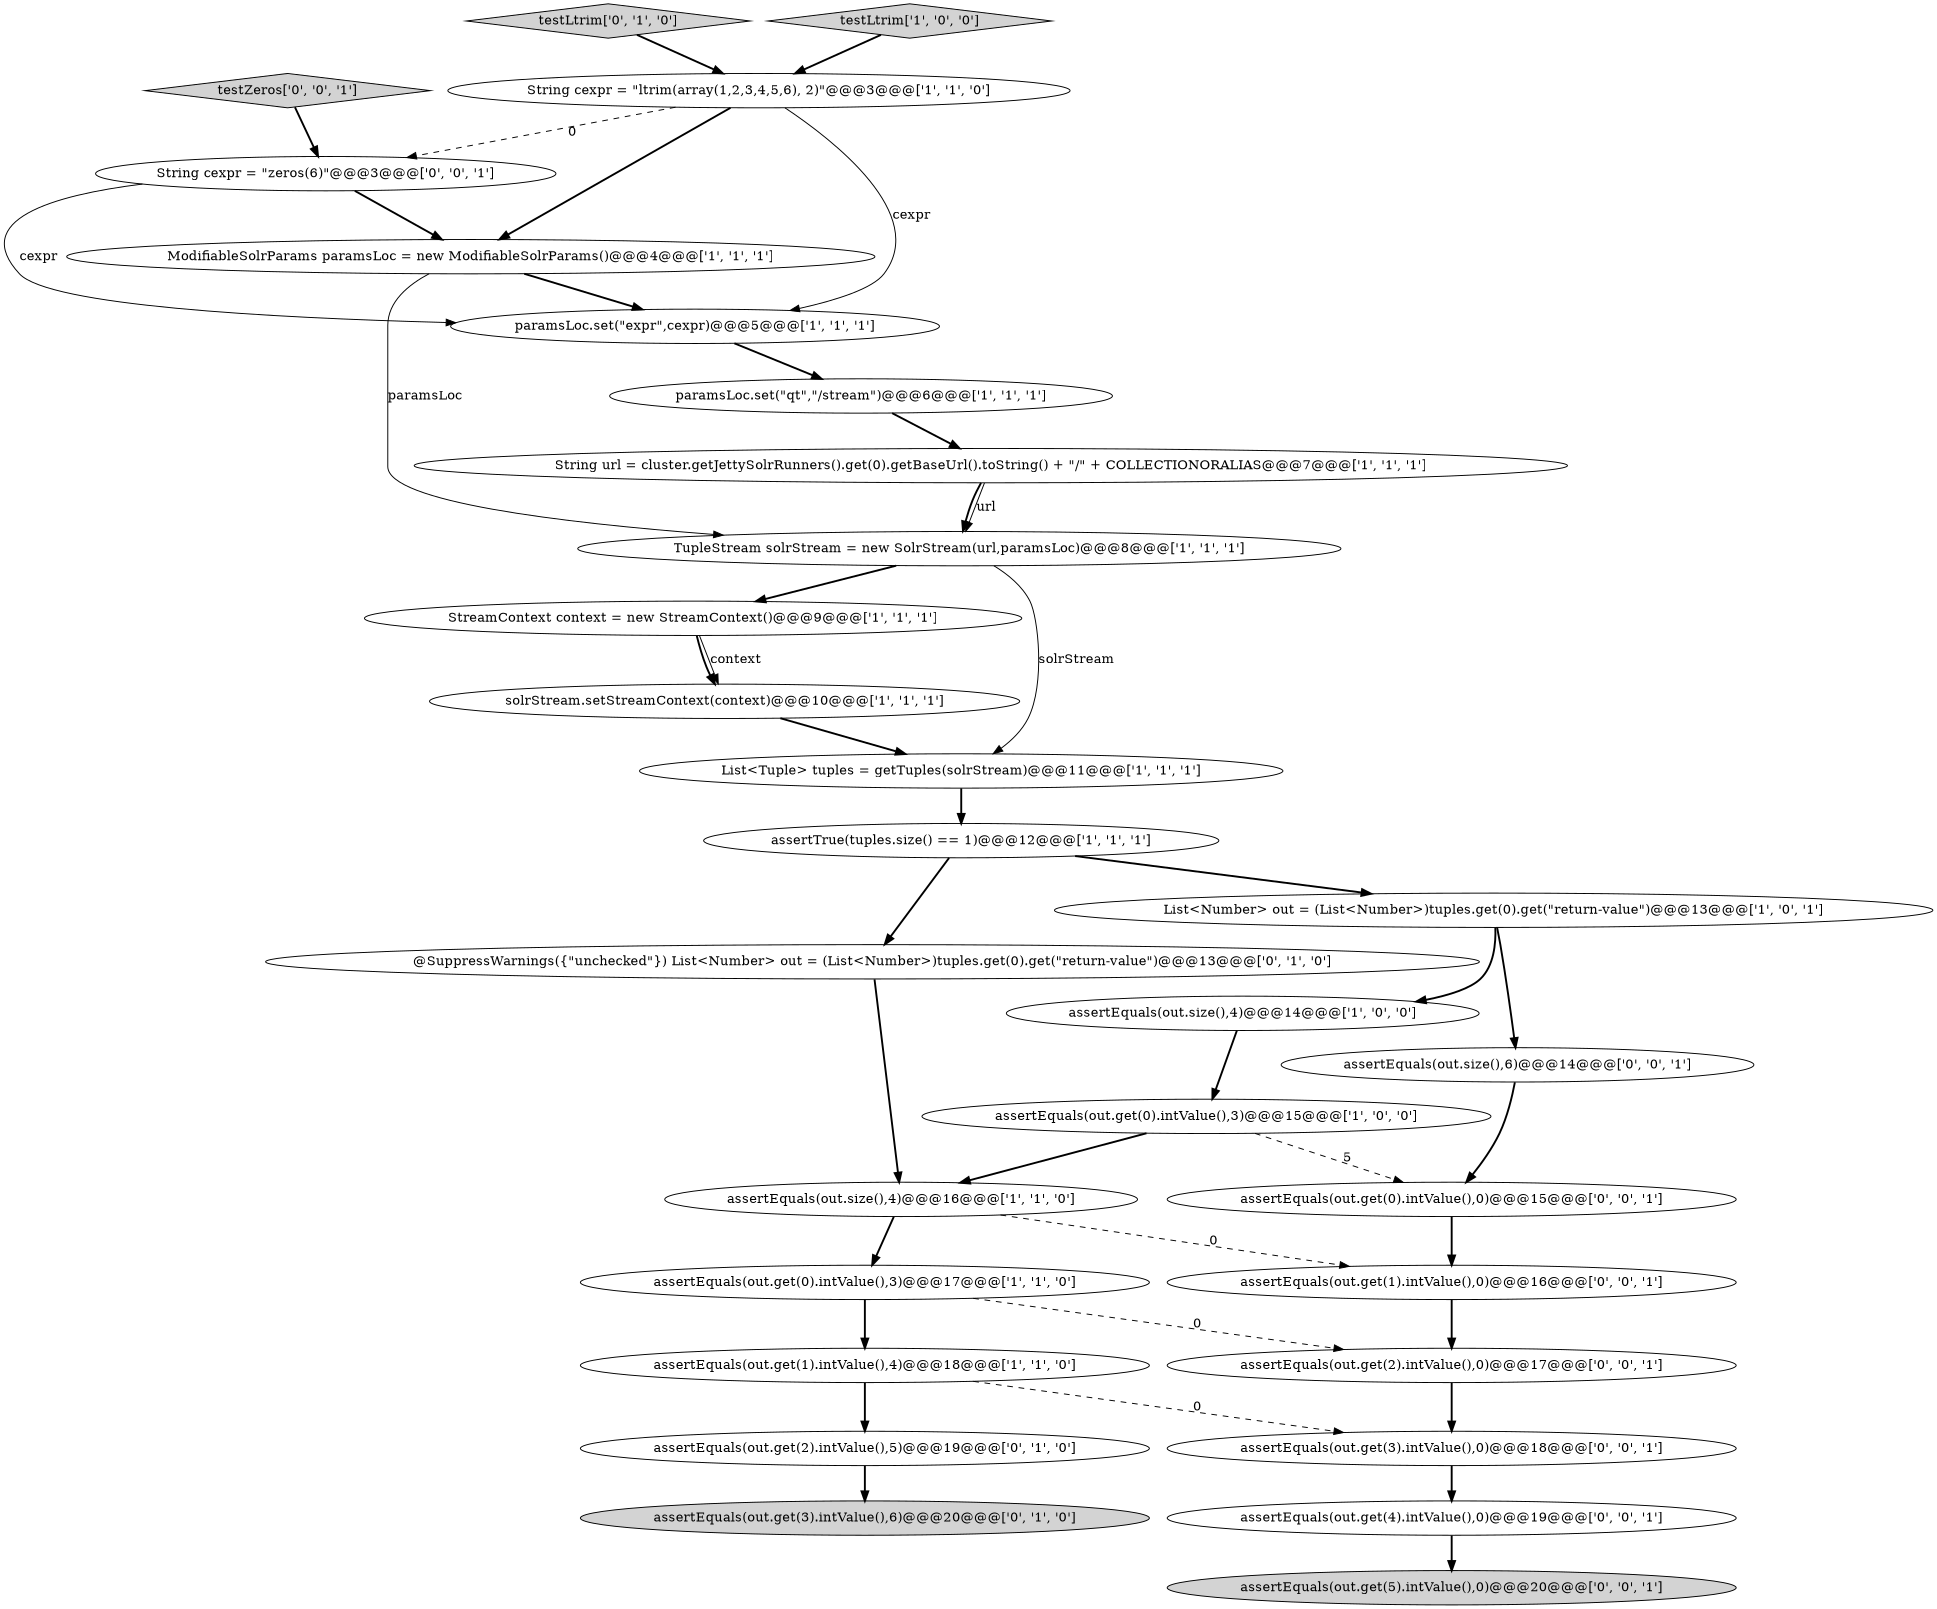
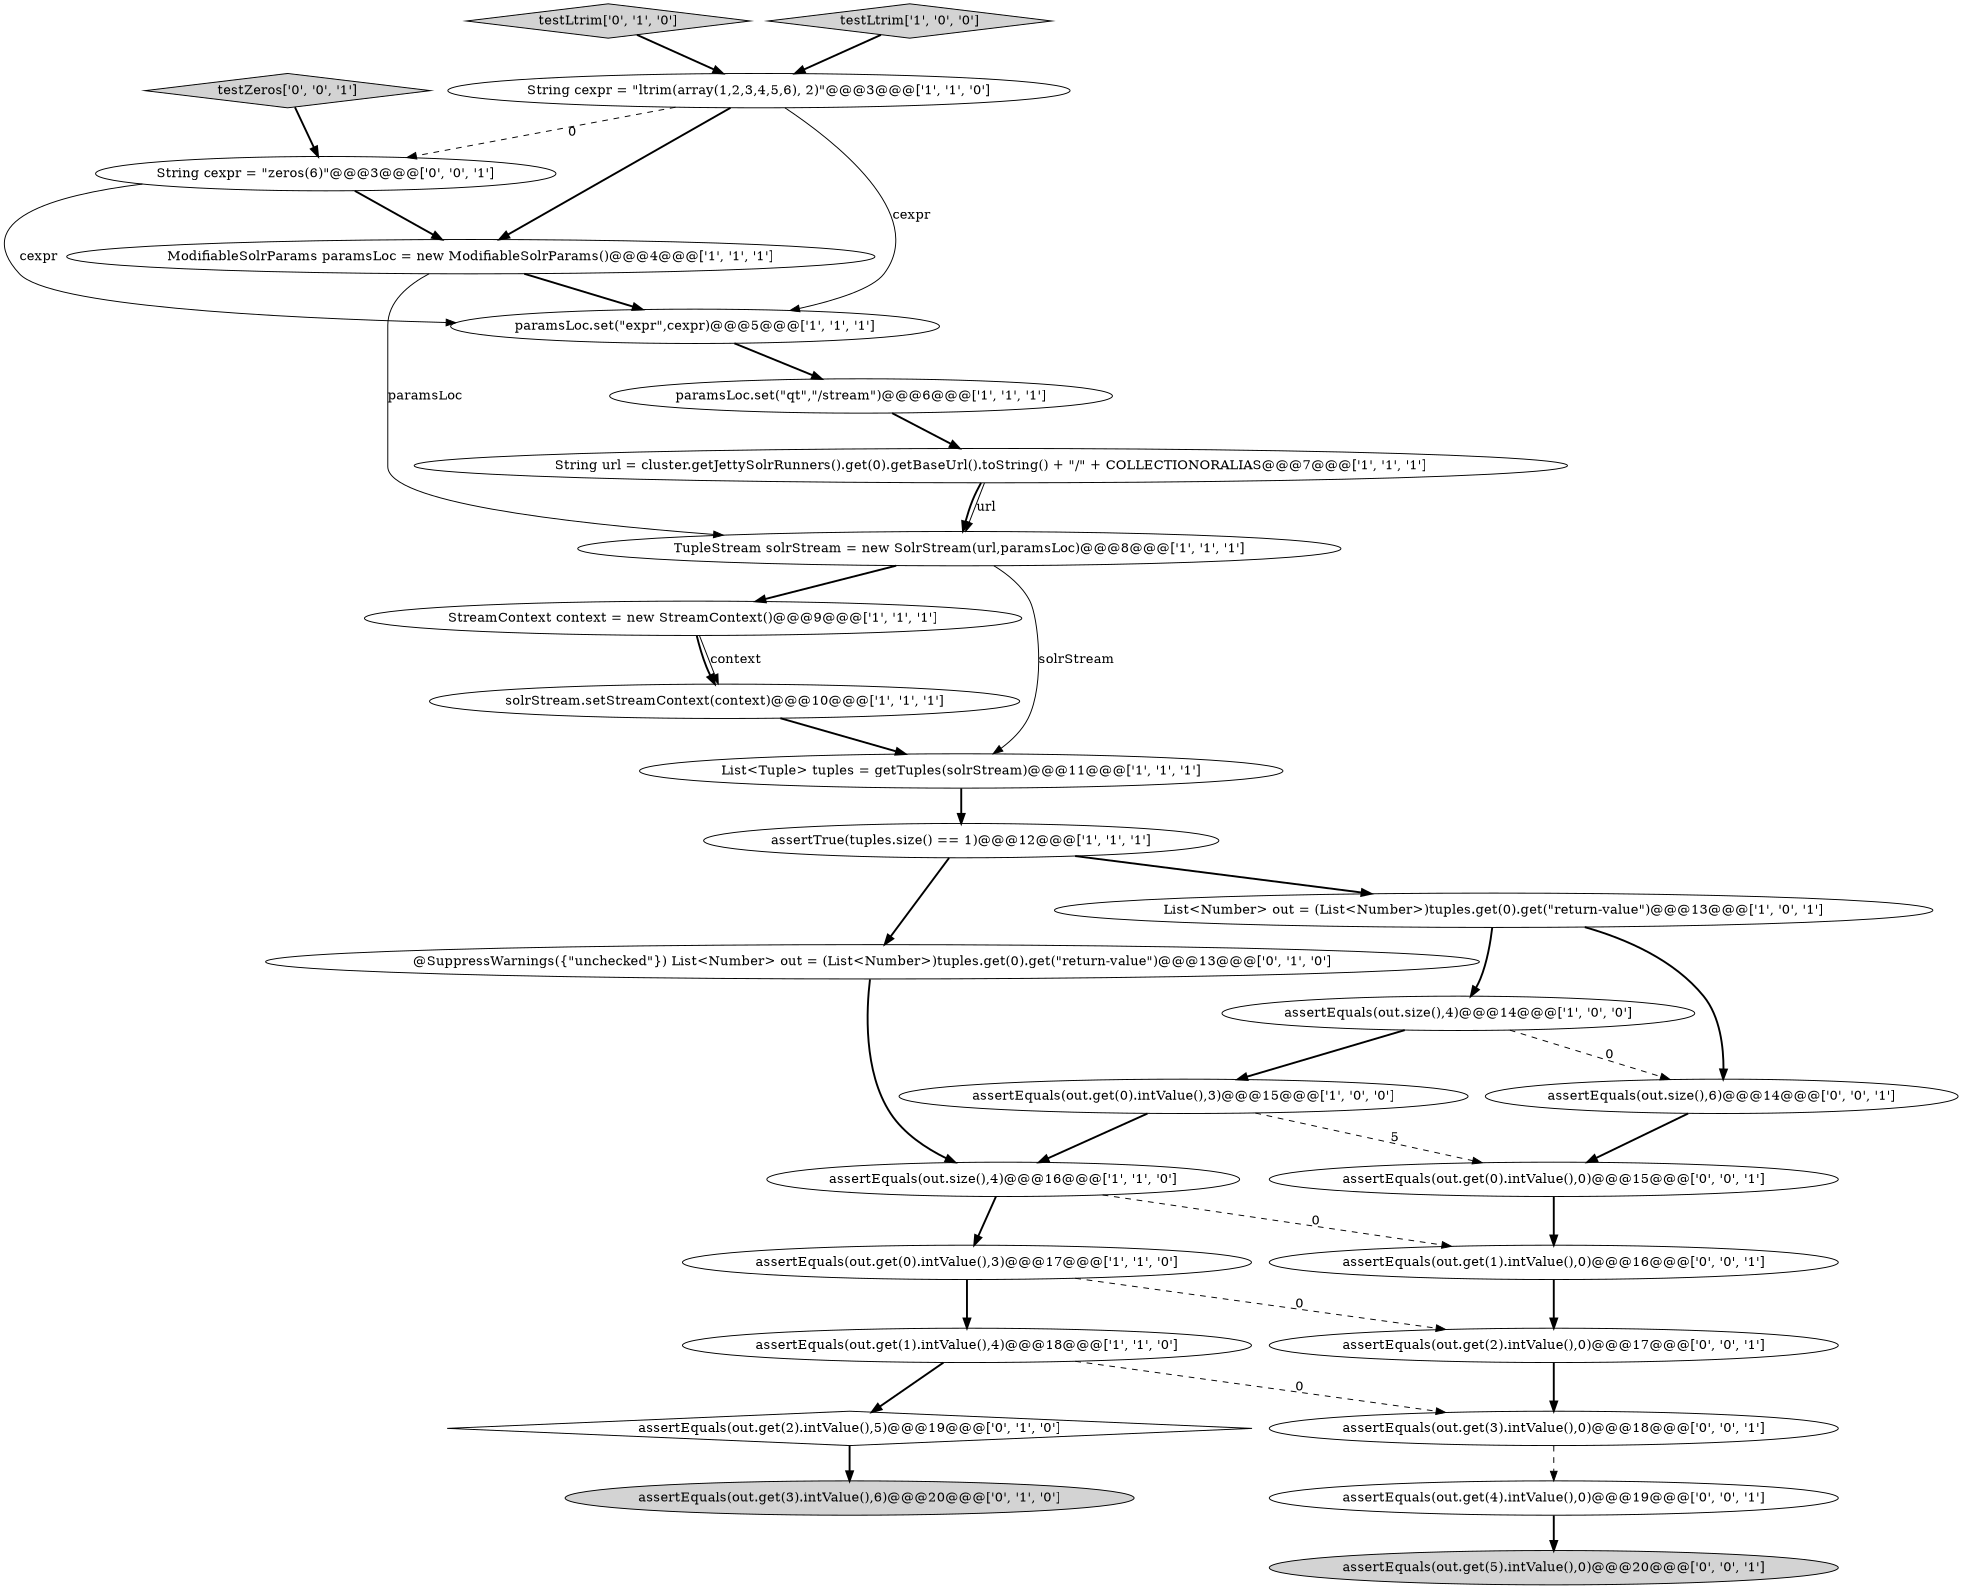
edge "assertEquals(out.size(),4)@@@14@@@['1', '0', '0']" -> "assertEquals(out.size(),6)@@@14@@@['0', '0', '1']": added, label "0"
node "assertEquals(out.get(2).intValue(),5)@@@19@@@['0', '1', '0']": shape ellipse -> diamond
edge "assertEquals(out.get(3).intValue(),0)@@@18@@@['0', '0', '1']" -> "assertEquals(out.get(4).intValue(),0)@@@19@@@['0', '0', '1']": style bold -> dashed
